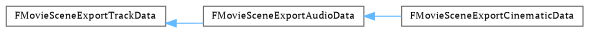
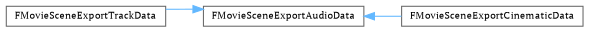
edge "FMovieSceneExportAudioData" -> "FMovieSceneExportTrackData": reversed
